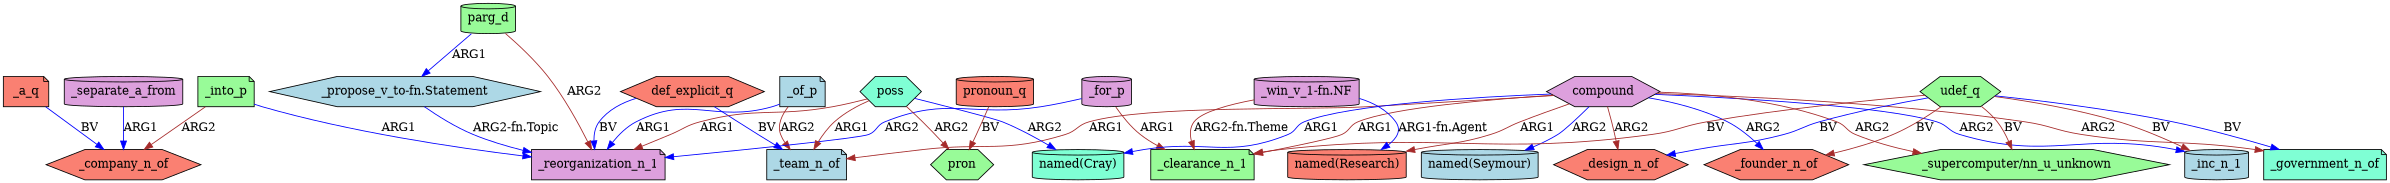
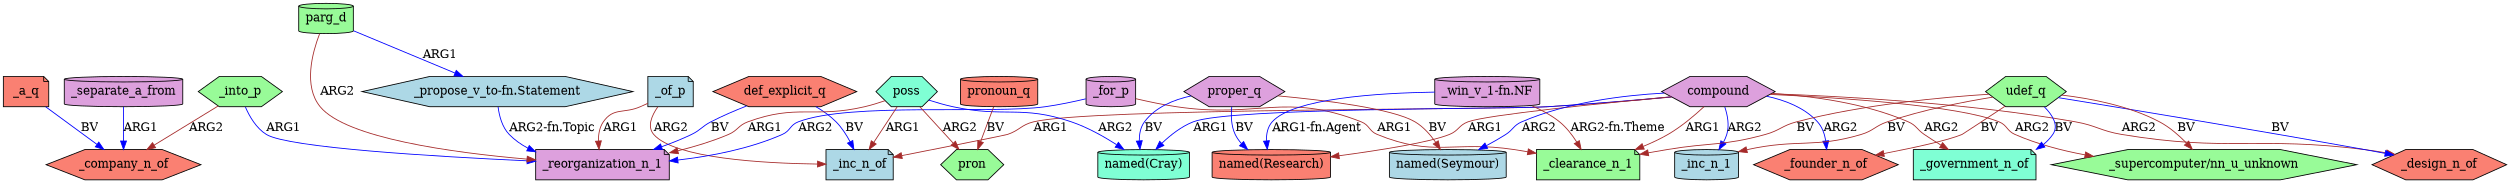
node "_into_p": shape note -> hexagon
node "proper_q": added
edge "_of_p" -> "_reorganization_n_1": color blue -> brown
node "_team_n_of": label "_team_n_of" -> "_inc_n_of"
